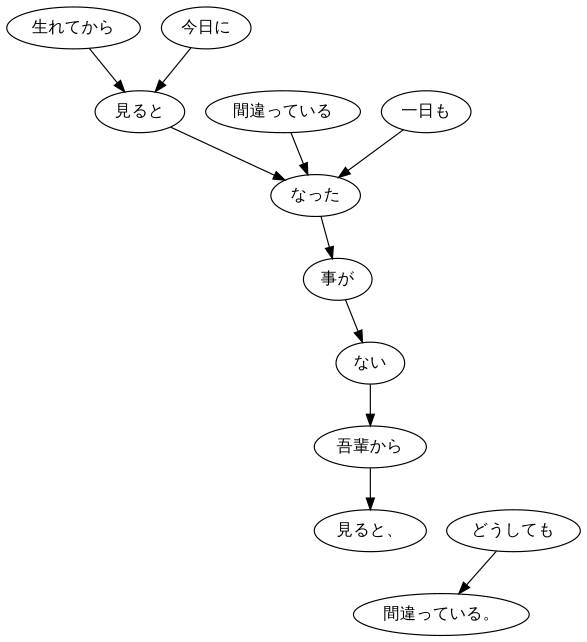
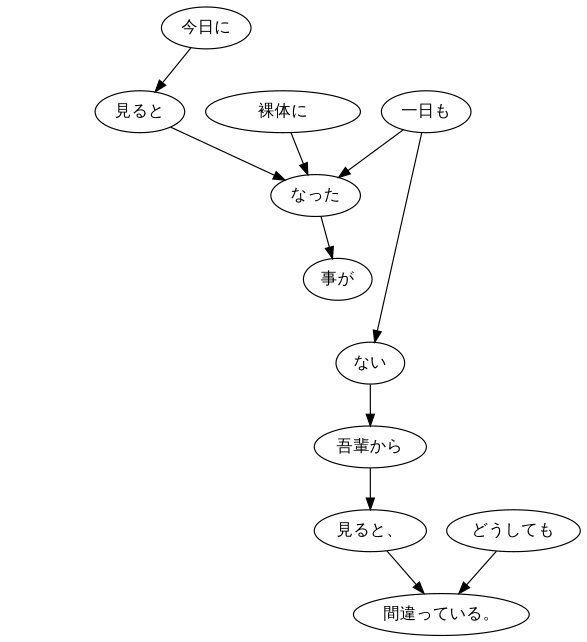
node "生れてから": removed
node "間違っている": label "間違っている" -> "裸体に"
edge "事が" -> "ない": now "一日も" -> "ない"
edge "見ると、" -> "間違っている。": added
